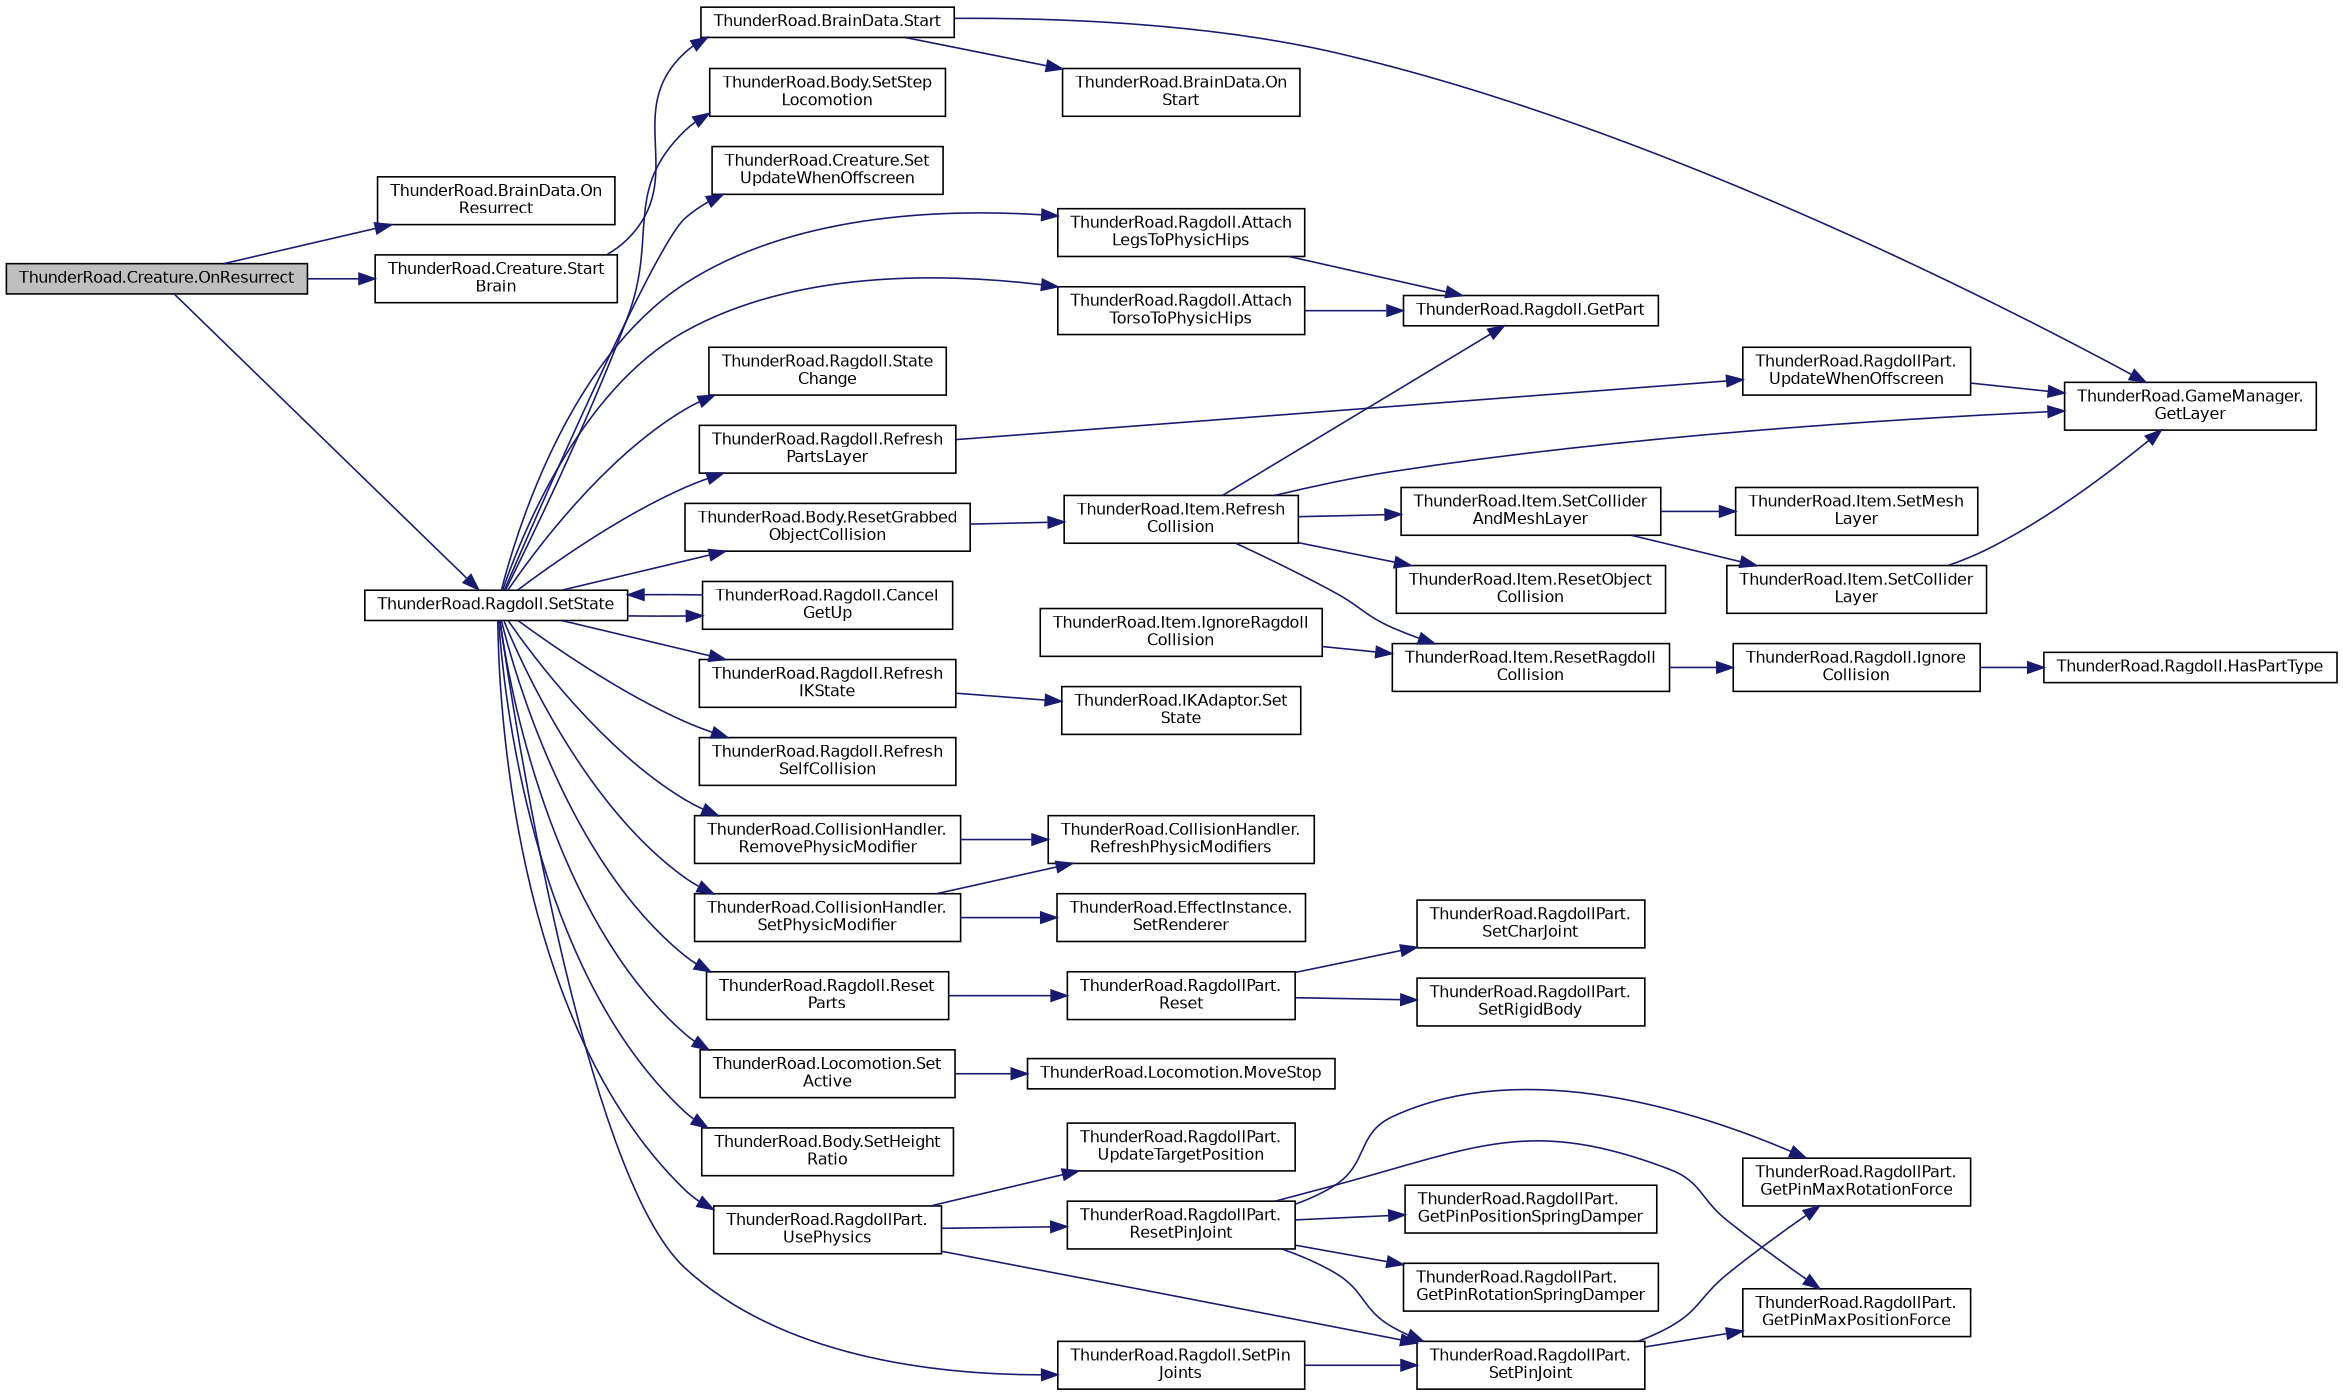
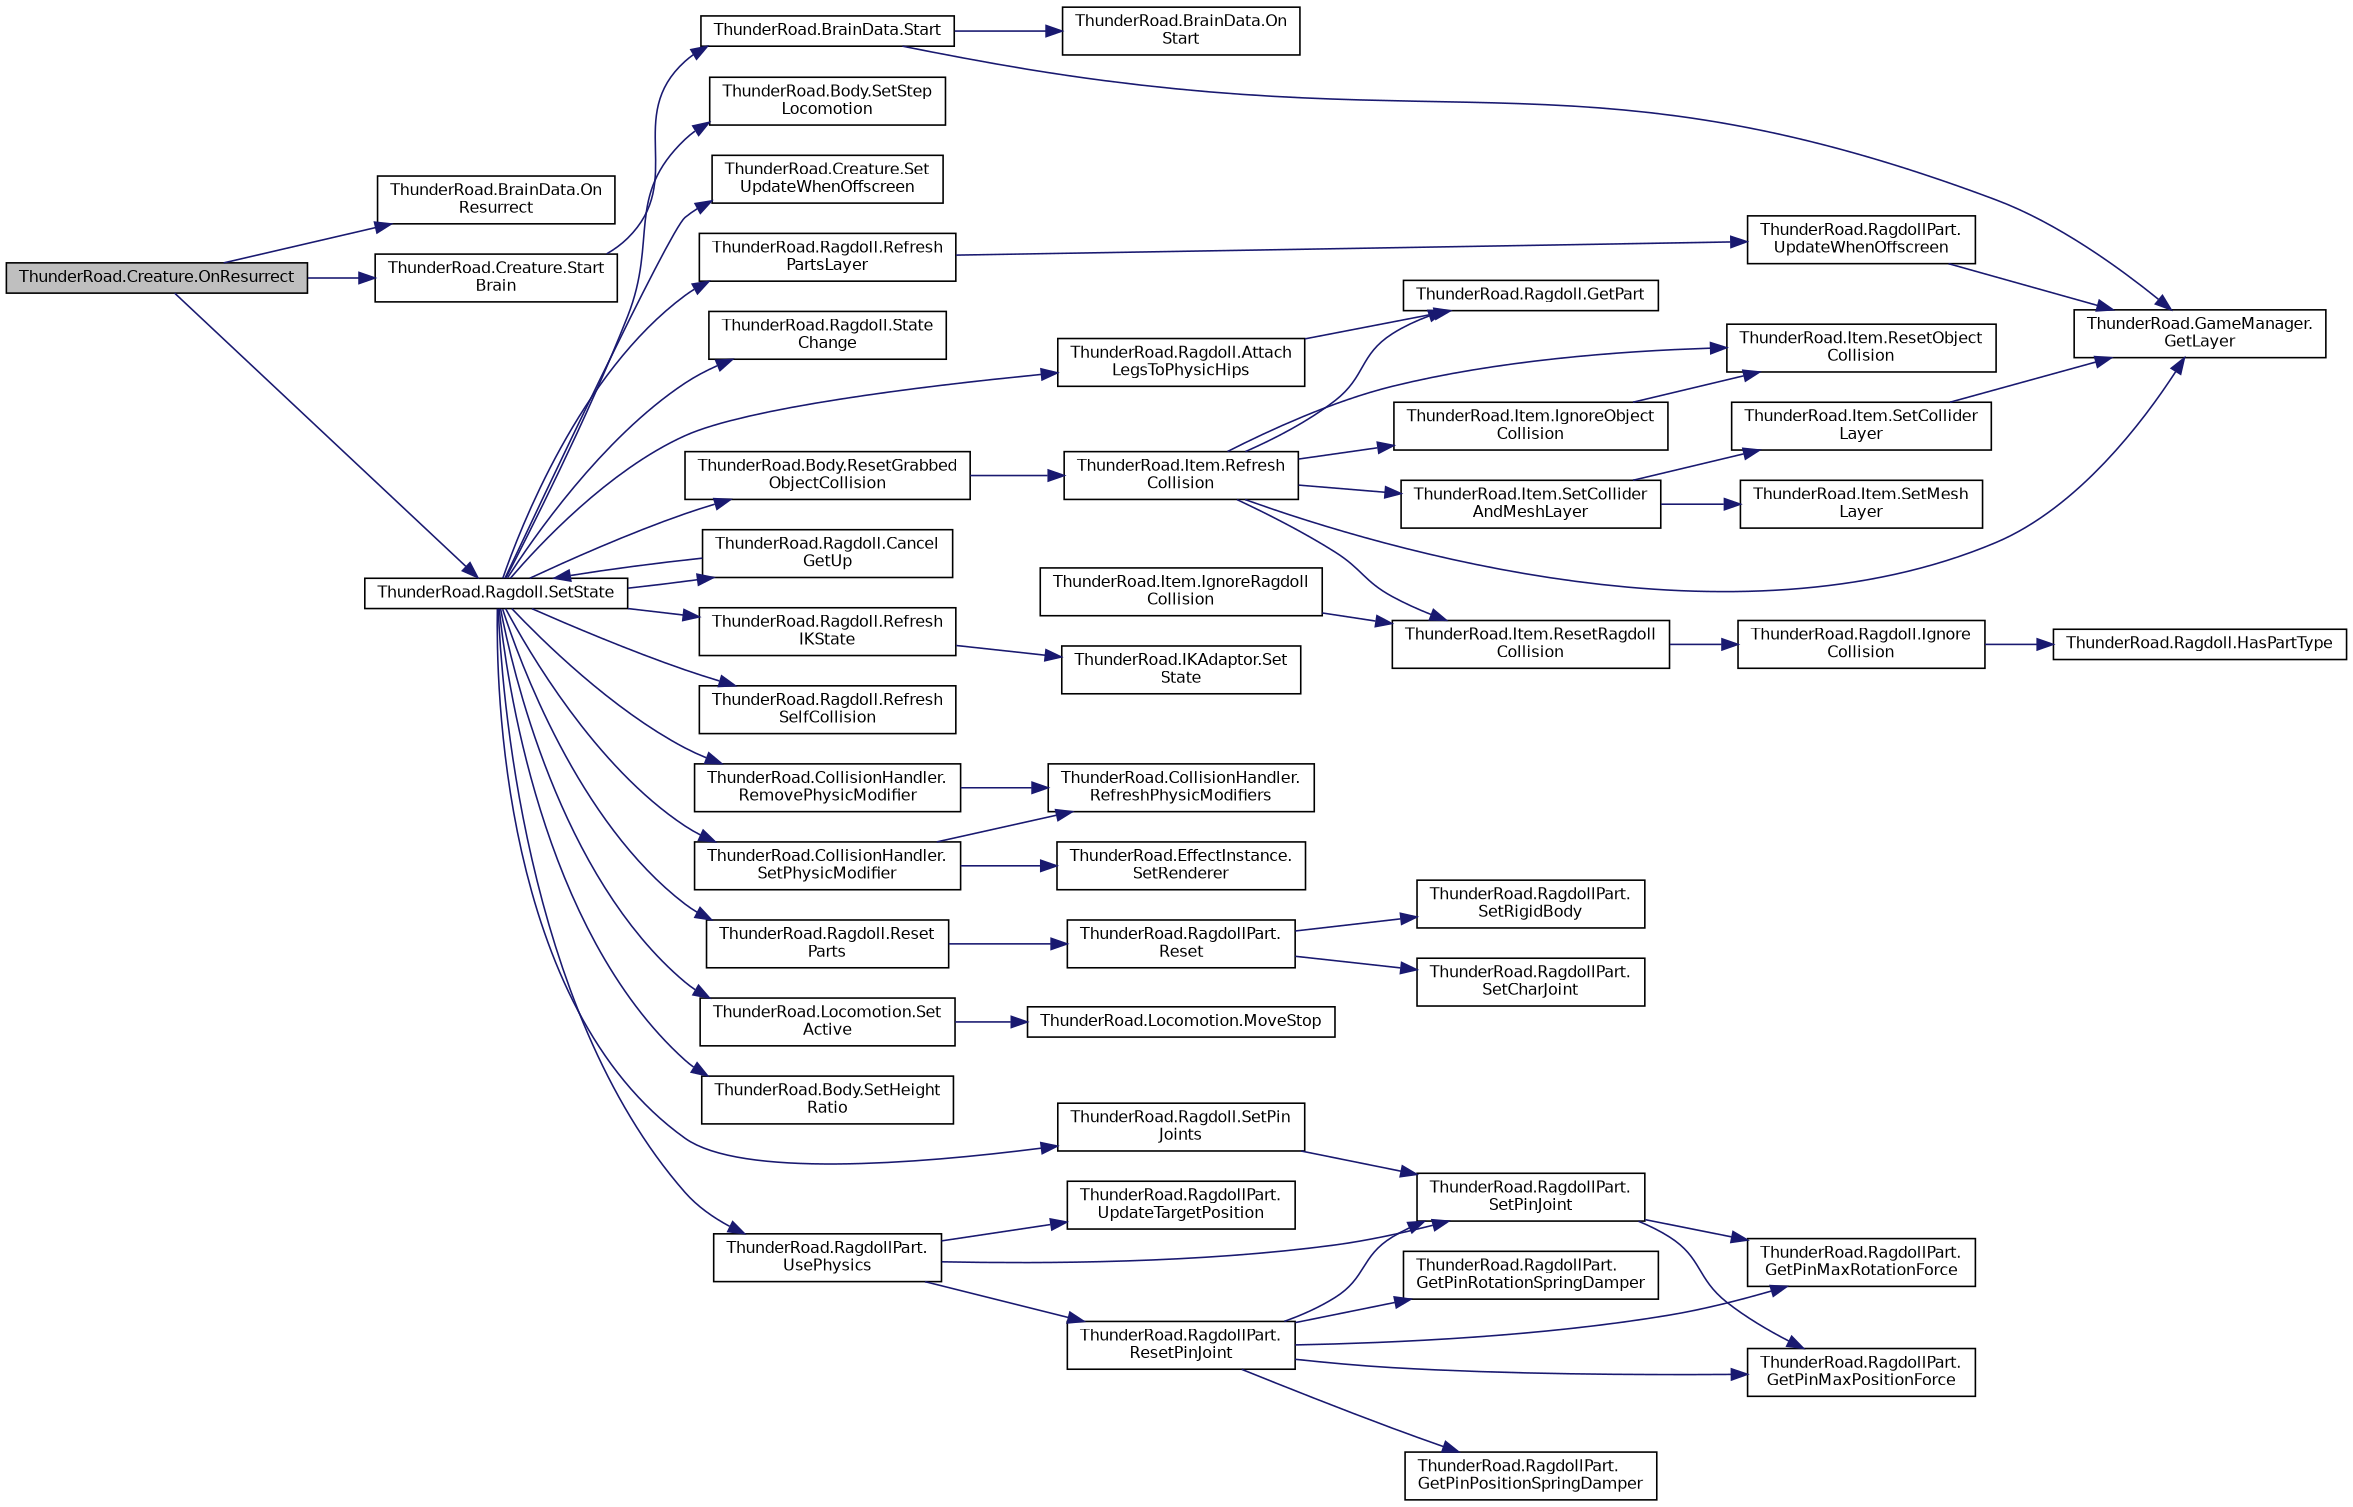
node "ThunderRoad.Ragdoll.Attach TorsoToPhysicHips": removed
node "ThunderRoad.Item.IgnoreObject Collision": added
